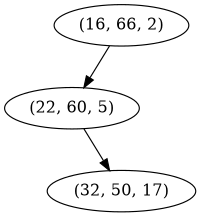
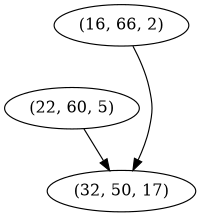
edge "(16, 66, 2)" -> "(22, 60, 5)": now "(16, 66, 2)" -> "(32, 50, 17)"
